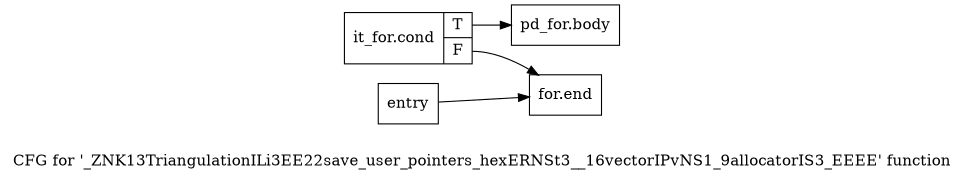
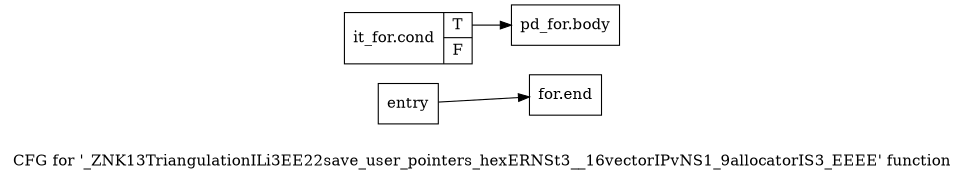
edge "it_for.cond" -> "for.end": removed
